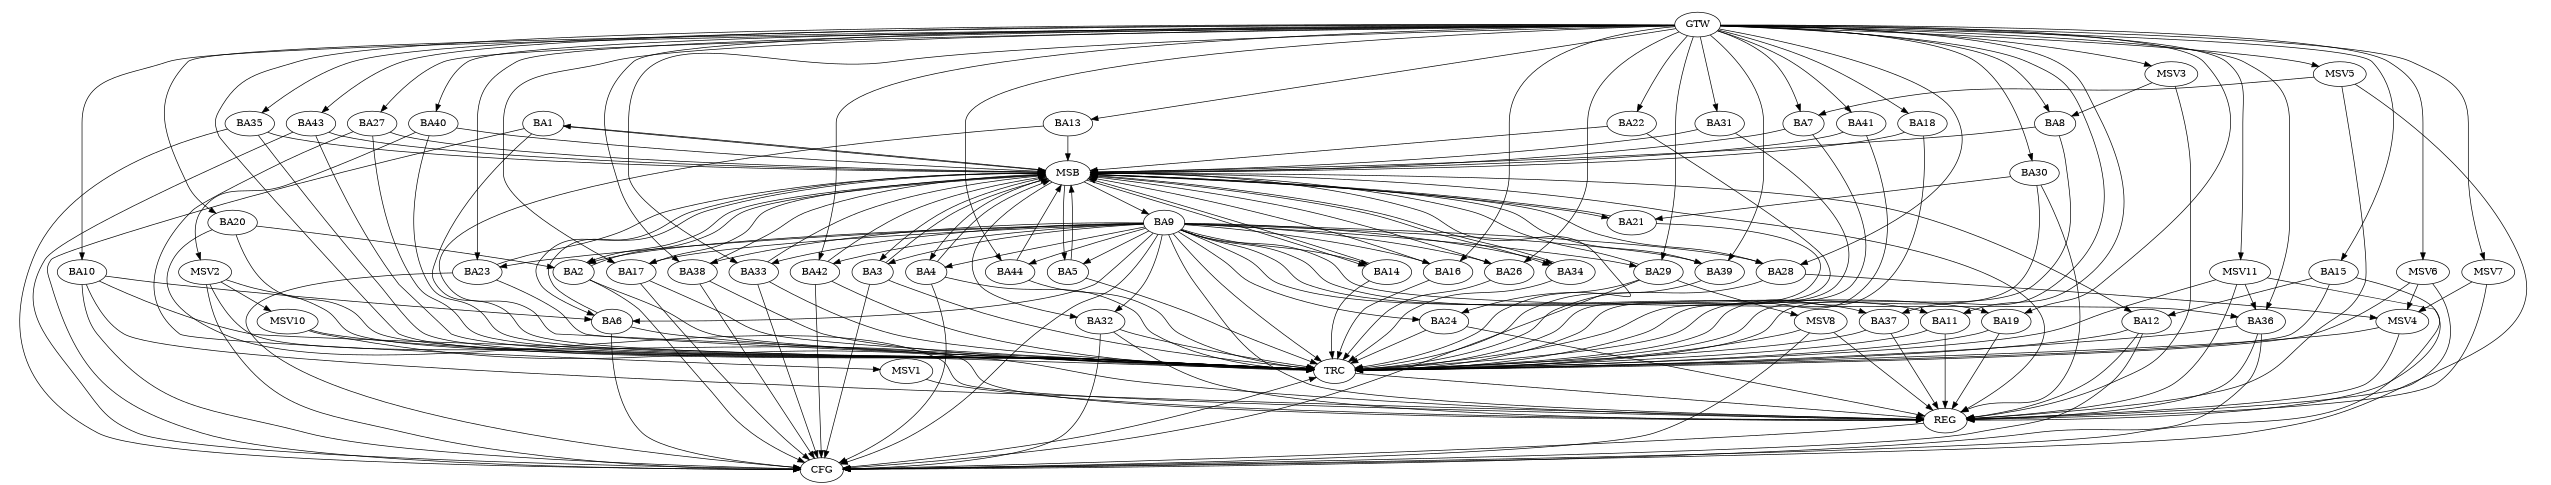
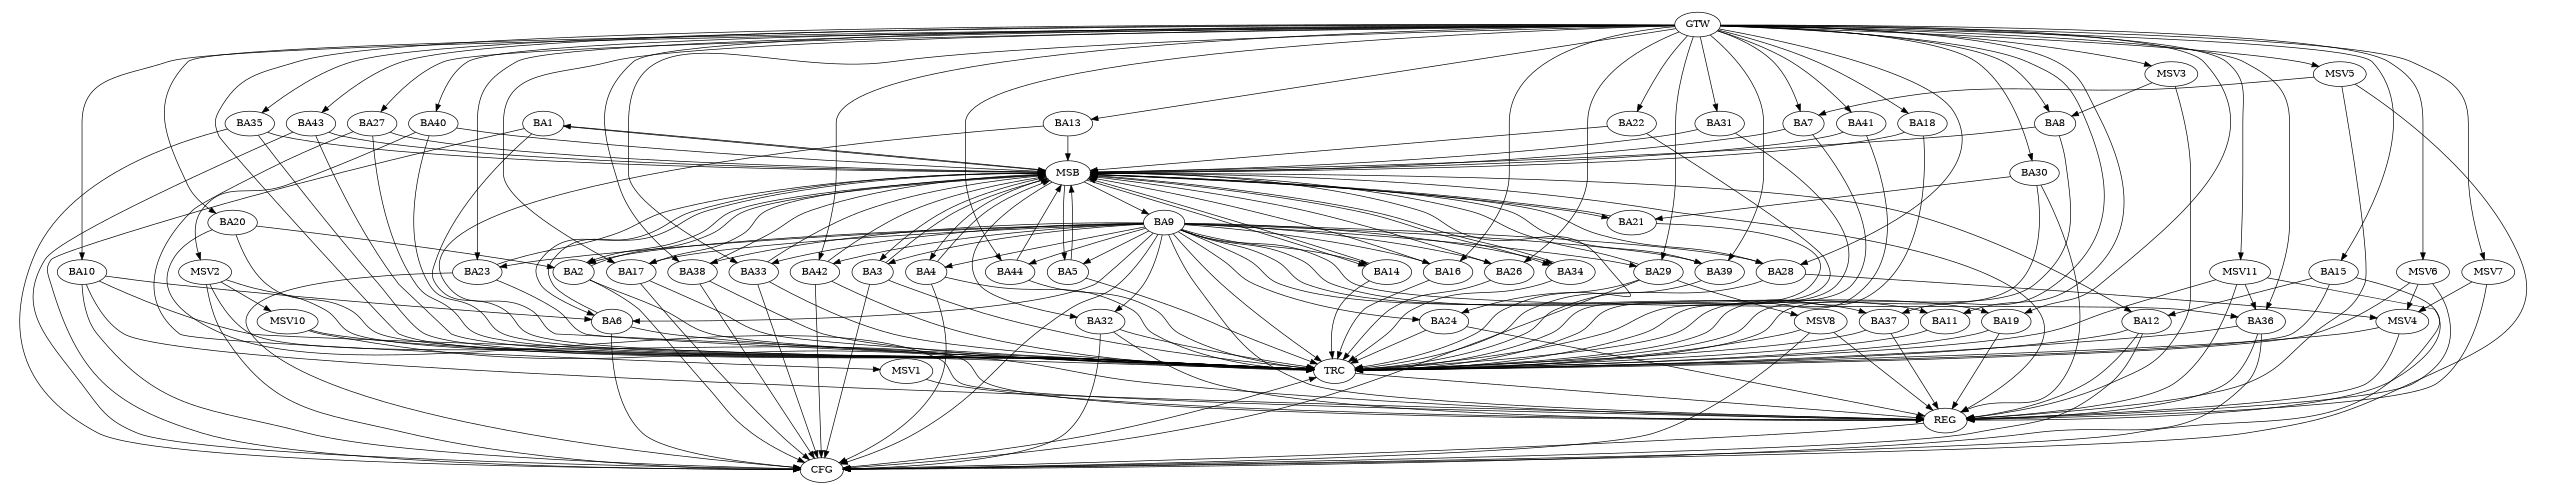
edge "BA11" -> "REG": removed
